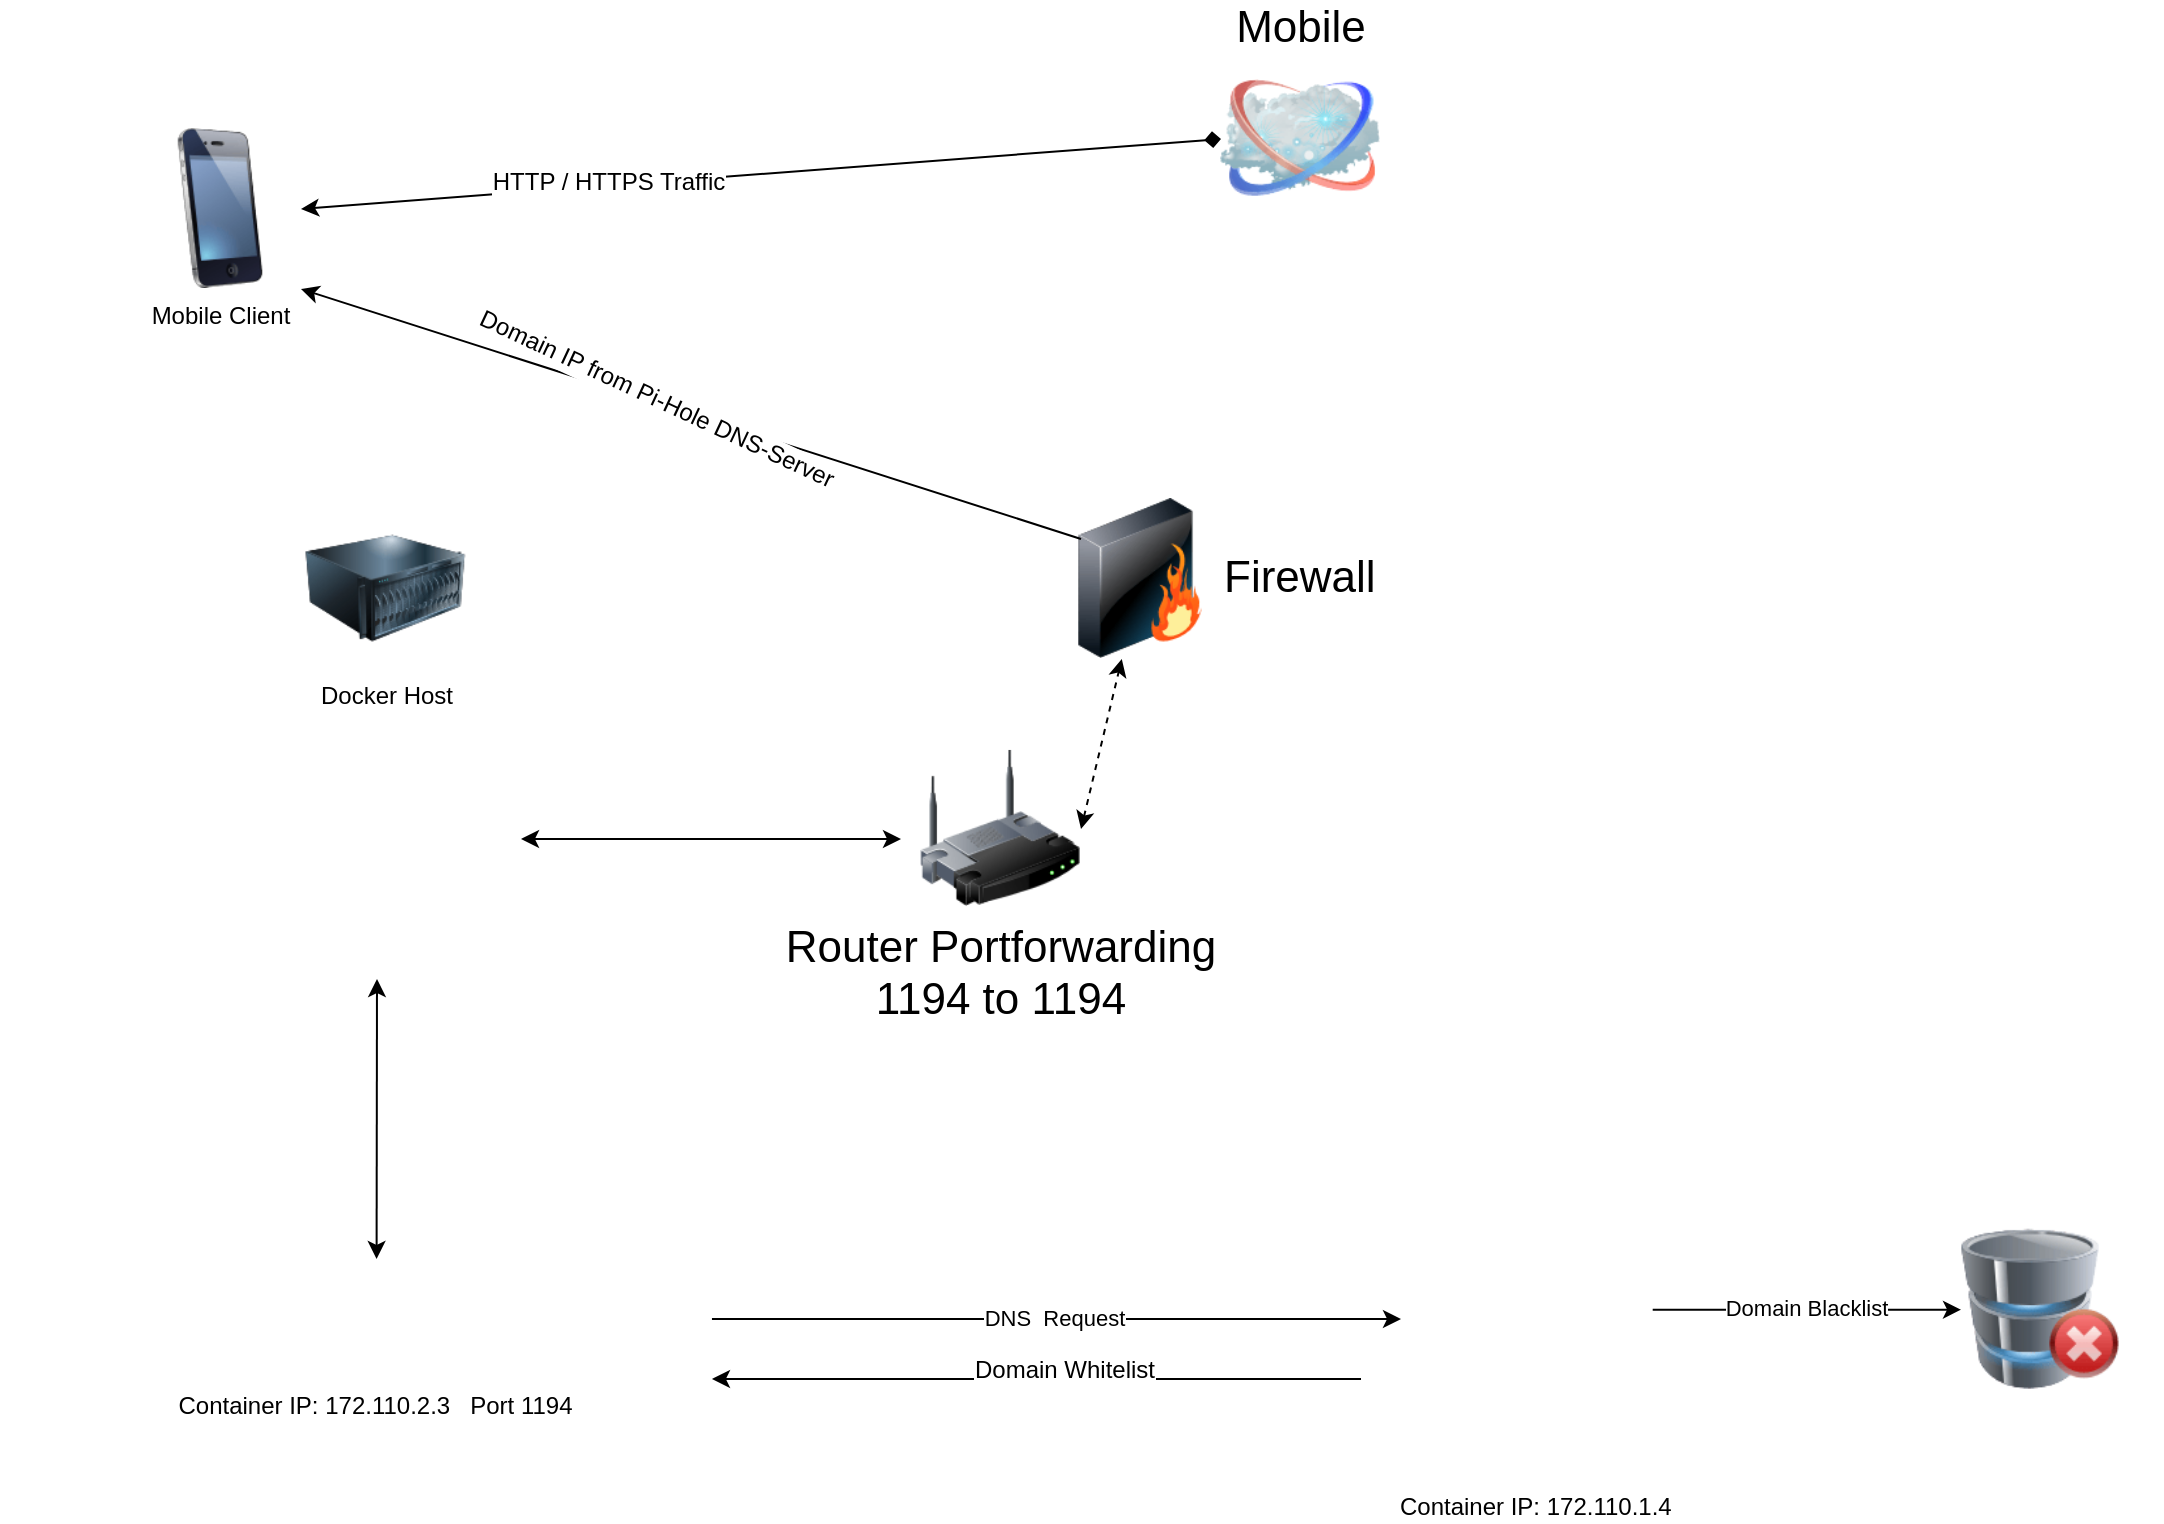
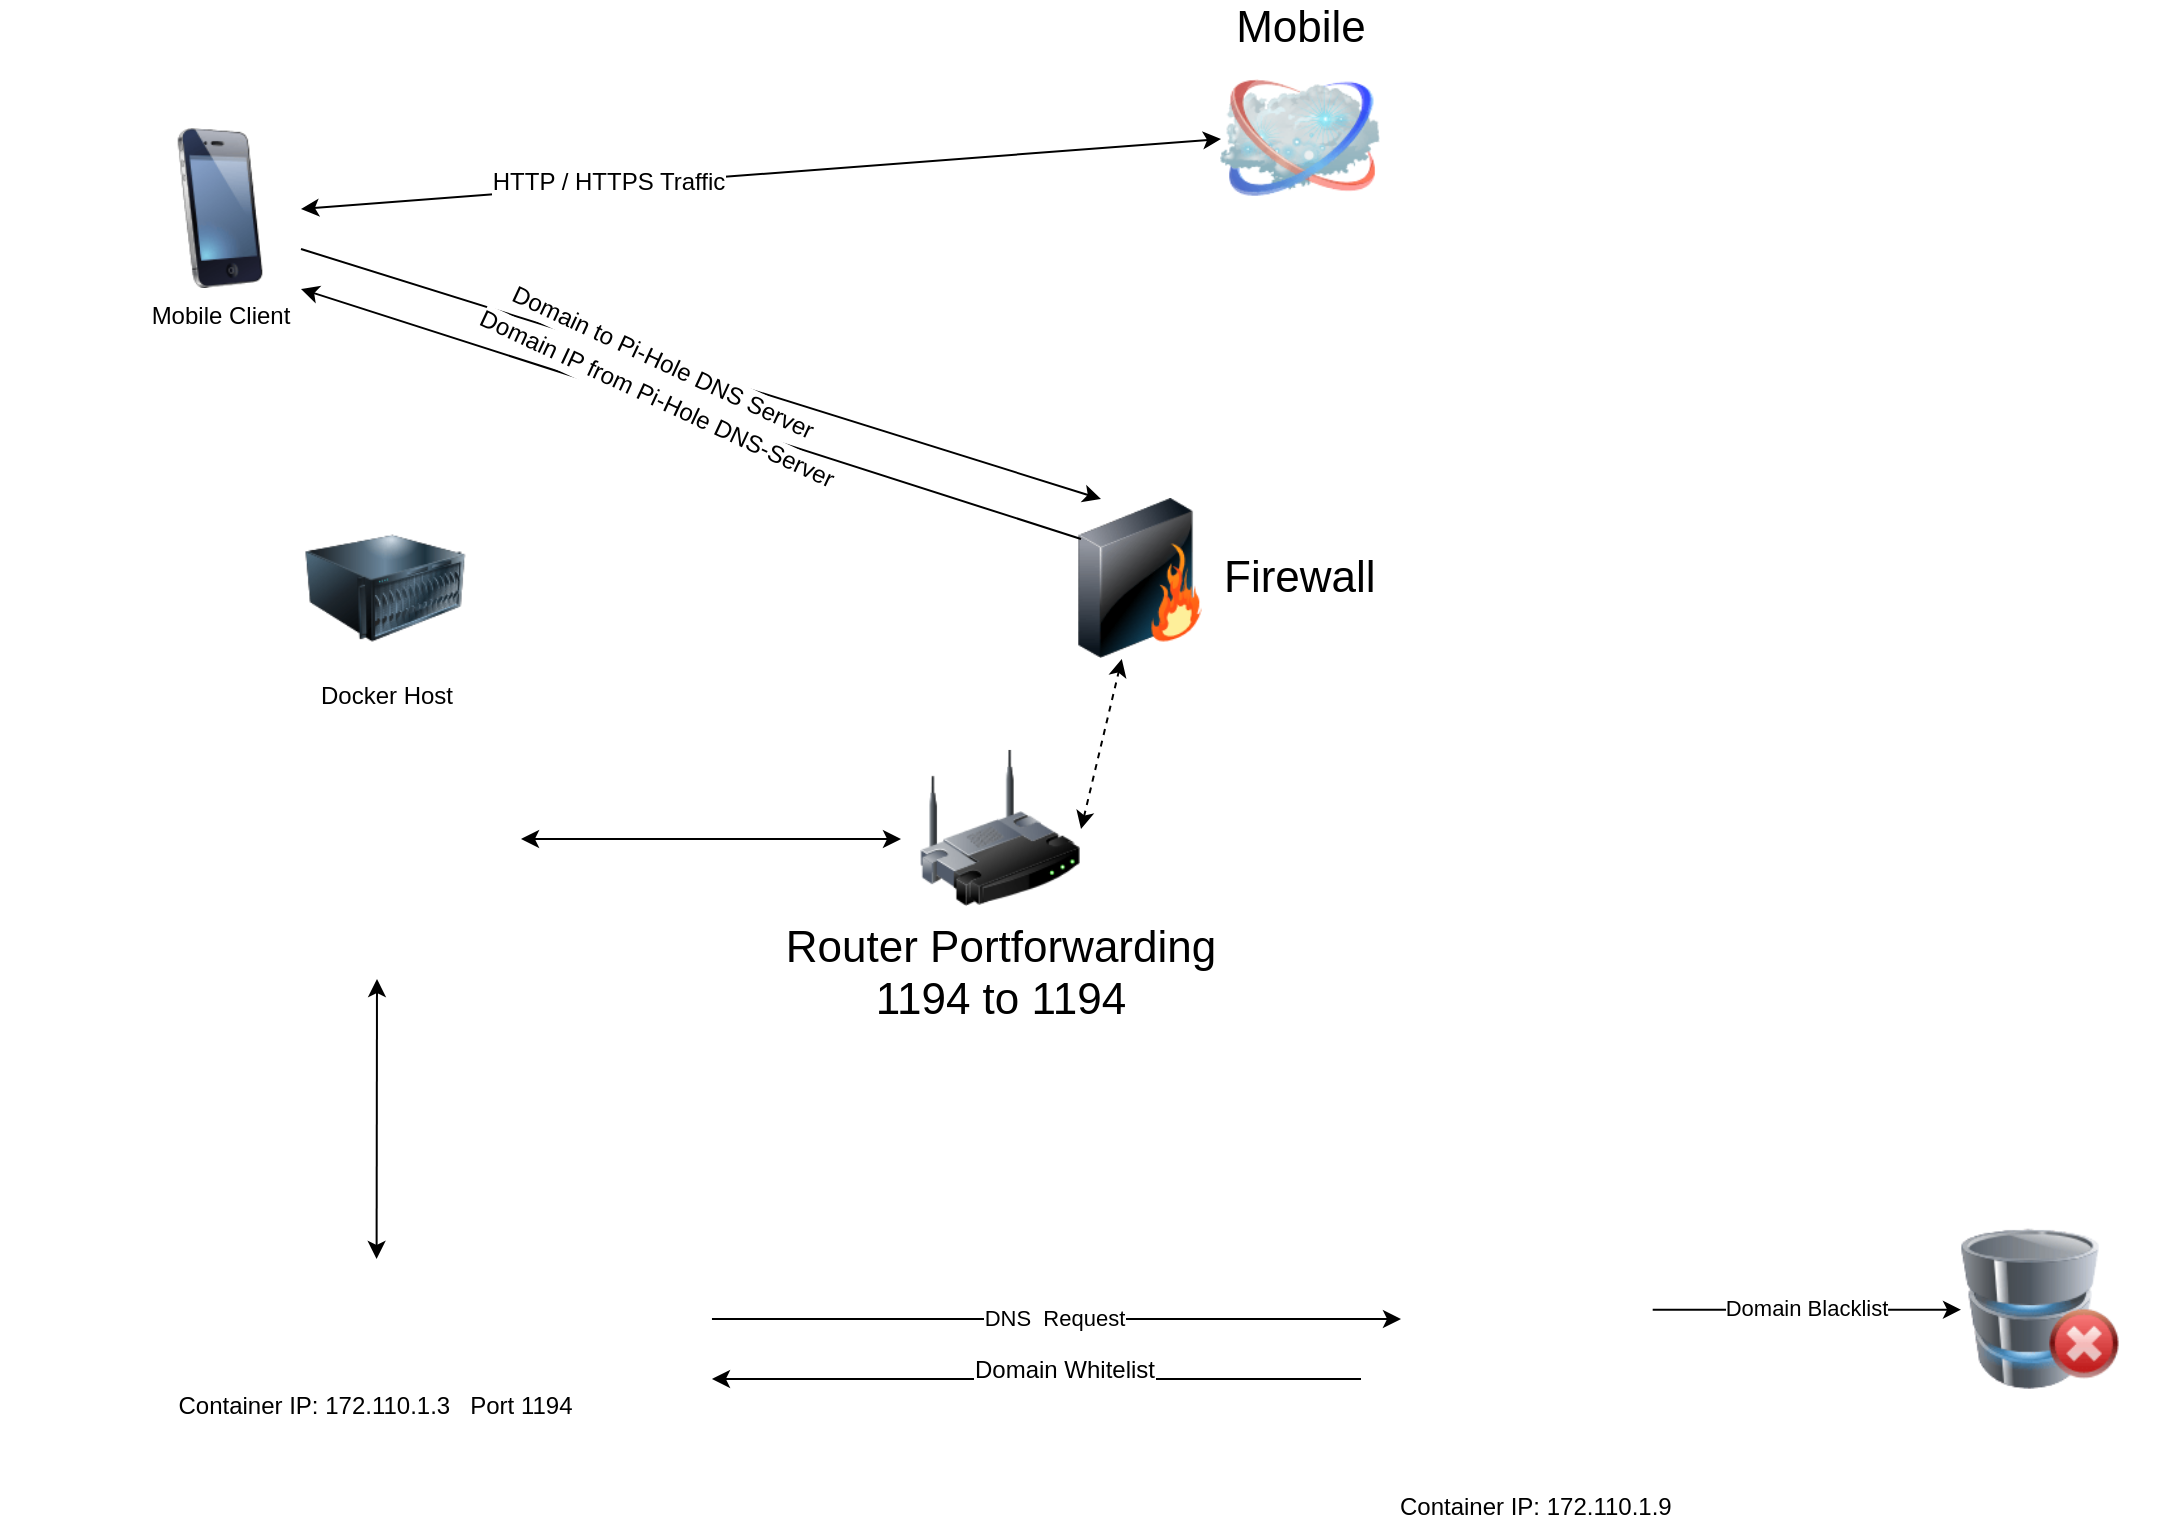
edge "Mobile" -- "Mobile Client": arrowhead diamond -> classic
edge "Mobile Client" -> "Firewall": added, label "Domain to Pi-Hole DNS Server"
node "Container IP: 172.110.2.3 Port 1194": label "Container IP: 172.110.2.3 Port 1194" -> "Container IP: 172.110.1.3 Port 1194"
node "Container IP: 172.110.1.4": label "Container IP: 172.110.1.4" -> "Container IP: 172.110.1.9"
